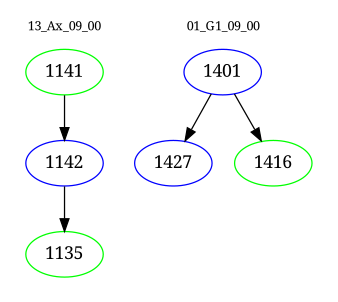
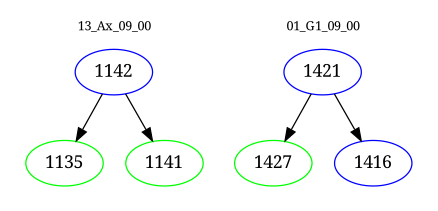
node "1401": label "1401" -> "1421"
edge "1141" -> "1142": reversed
node "1427": color blue -> green
node "1416": color green -> blue
